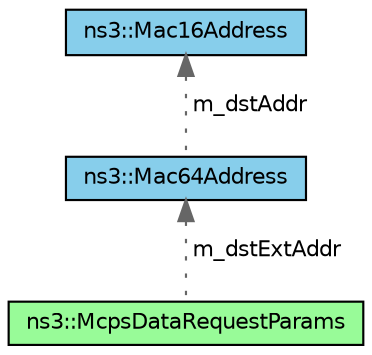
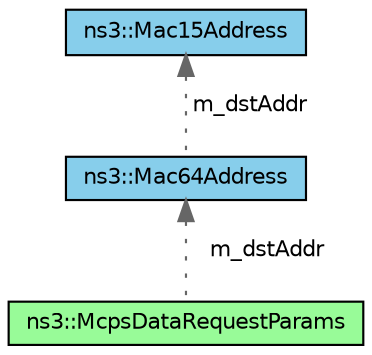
node "ns3::Mac16Address": label "ns3::Mac16Address" -> "ns3::Mac15Address"
edge "ns3::McpsDataRequestParams" -> "ns3::Mac64Address": label " m_dstExtAddr" -> " m_dstAddr"
